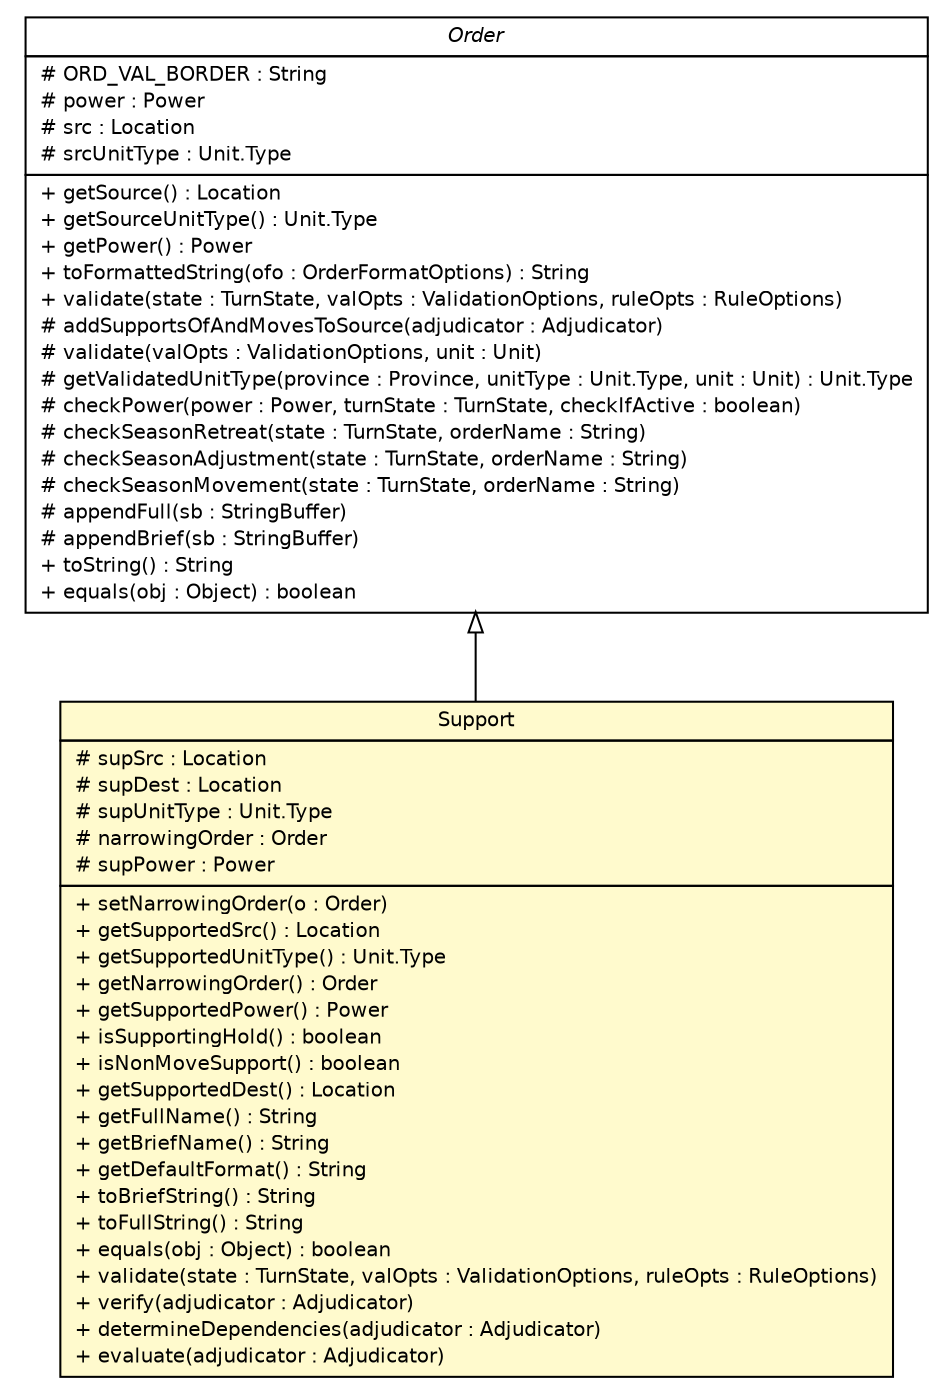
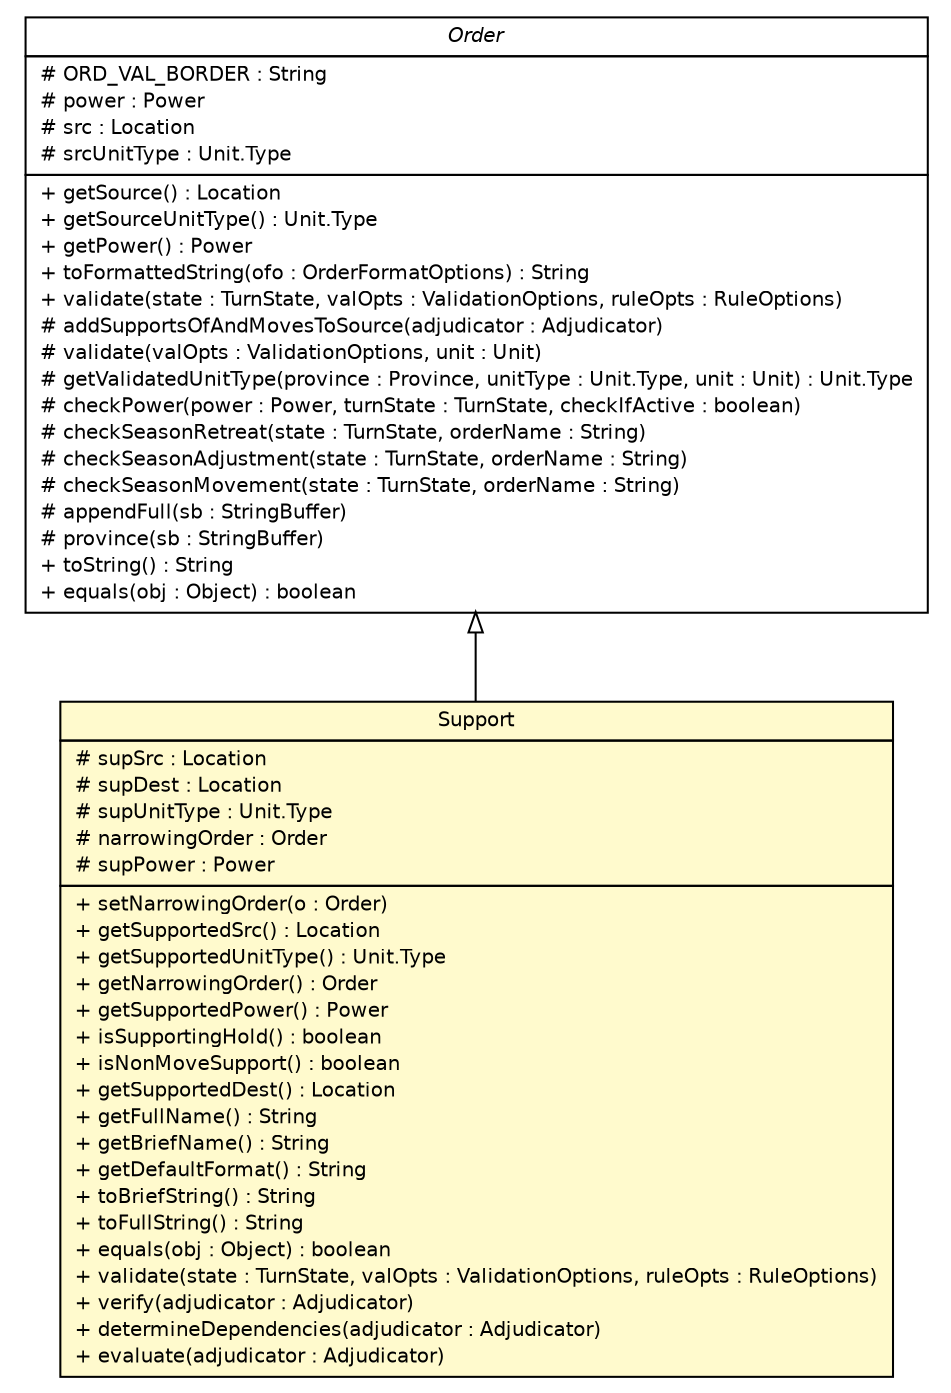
node "Order": text "# appendBrief(sb : StringBuffer)" -> "# province(sb : StringBuffer)"
